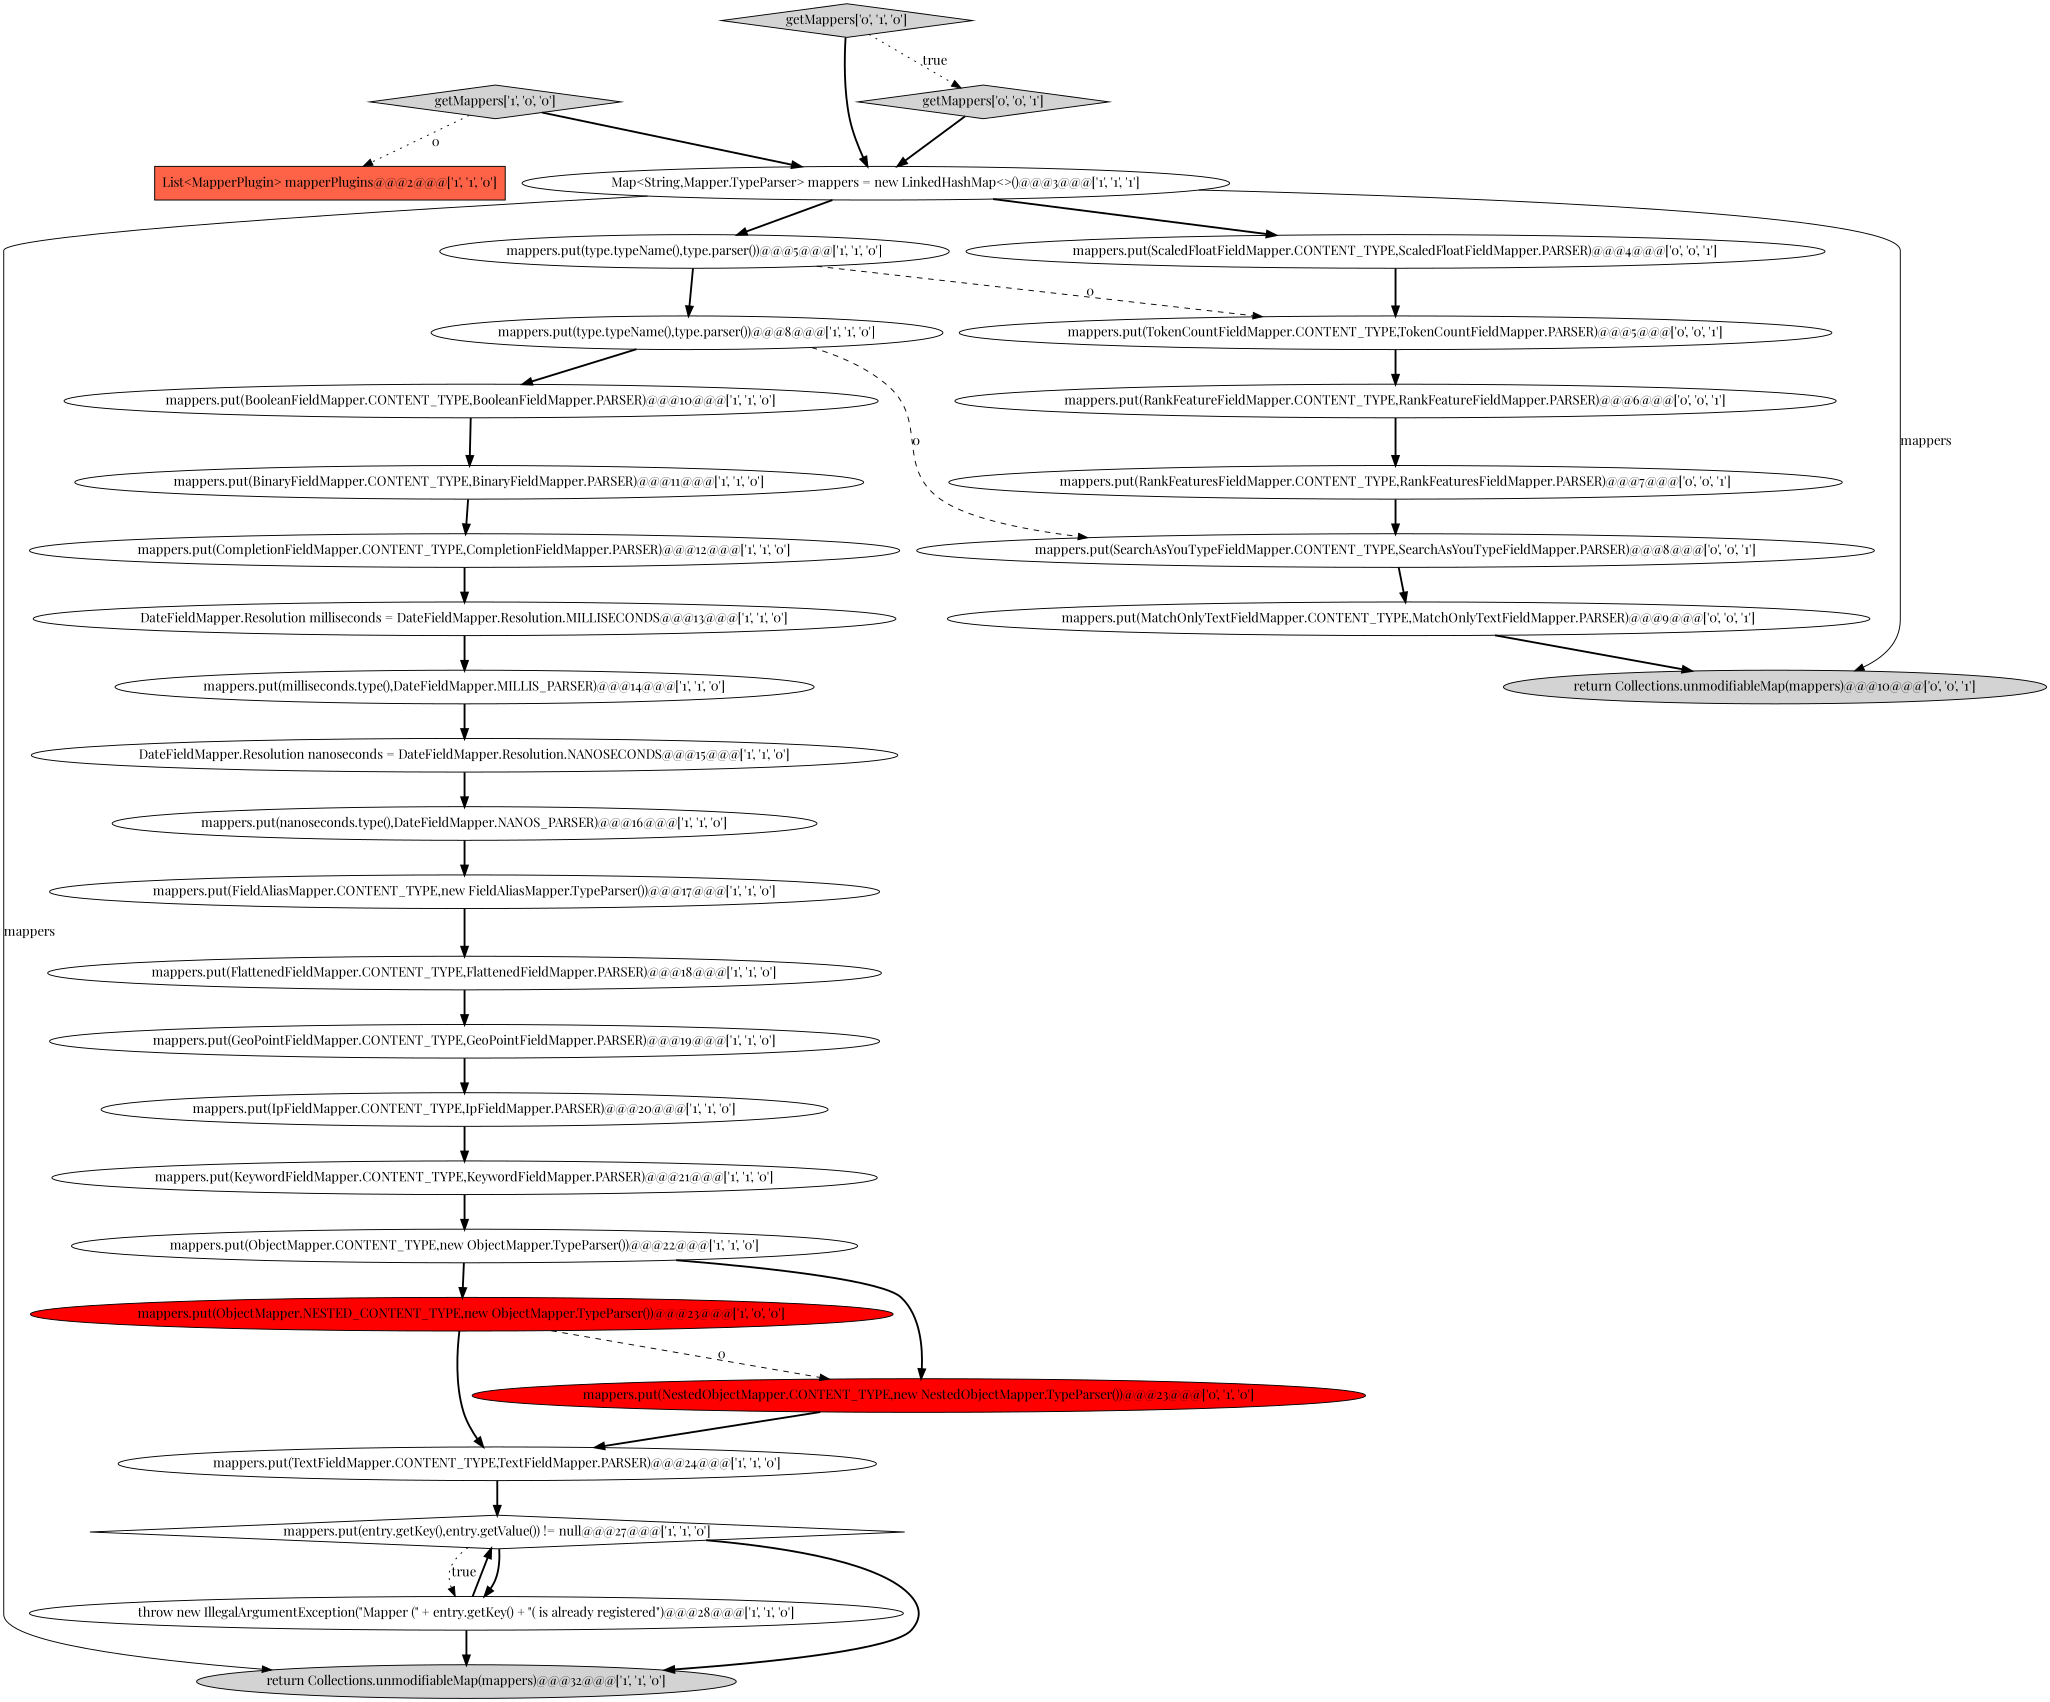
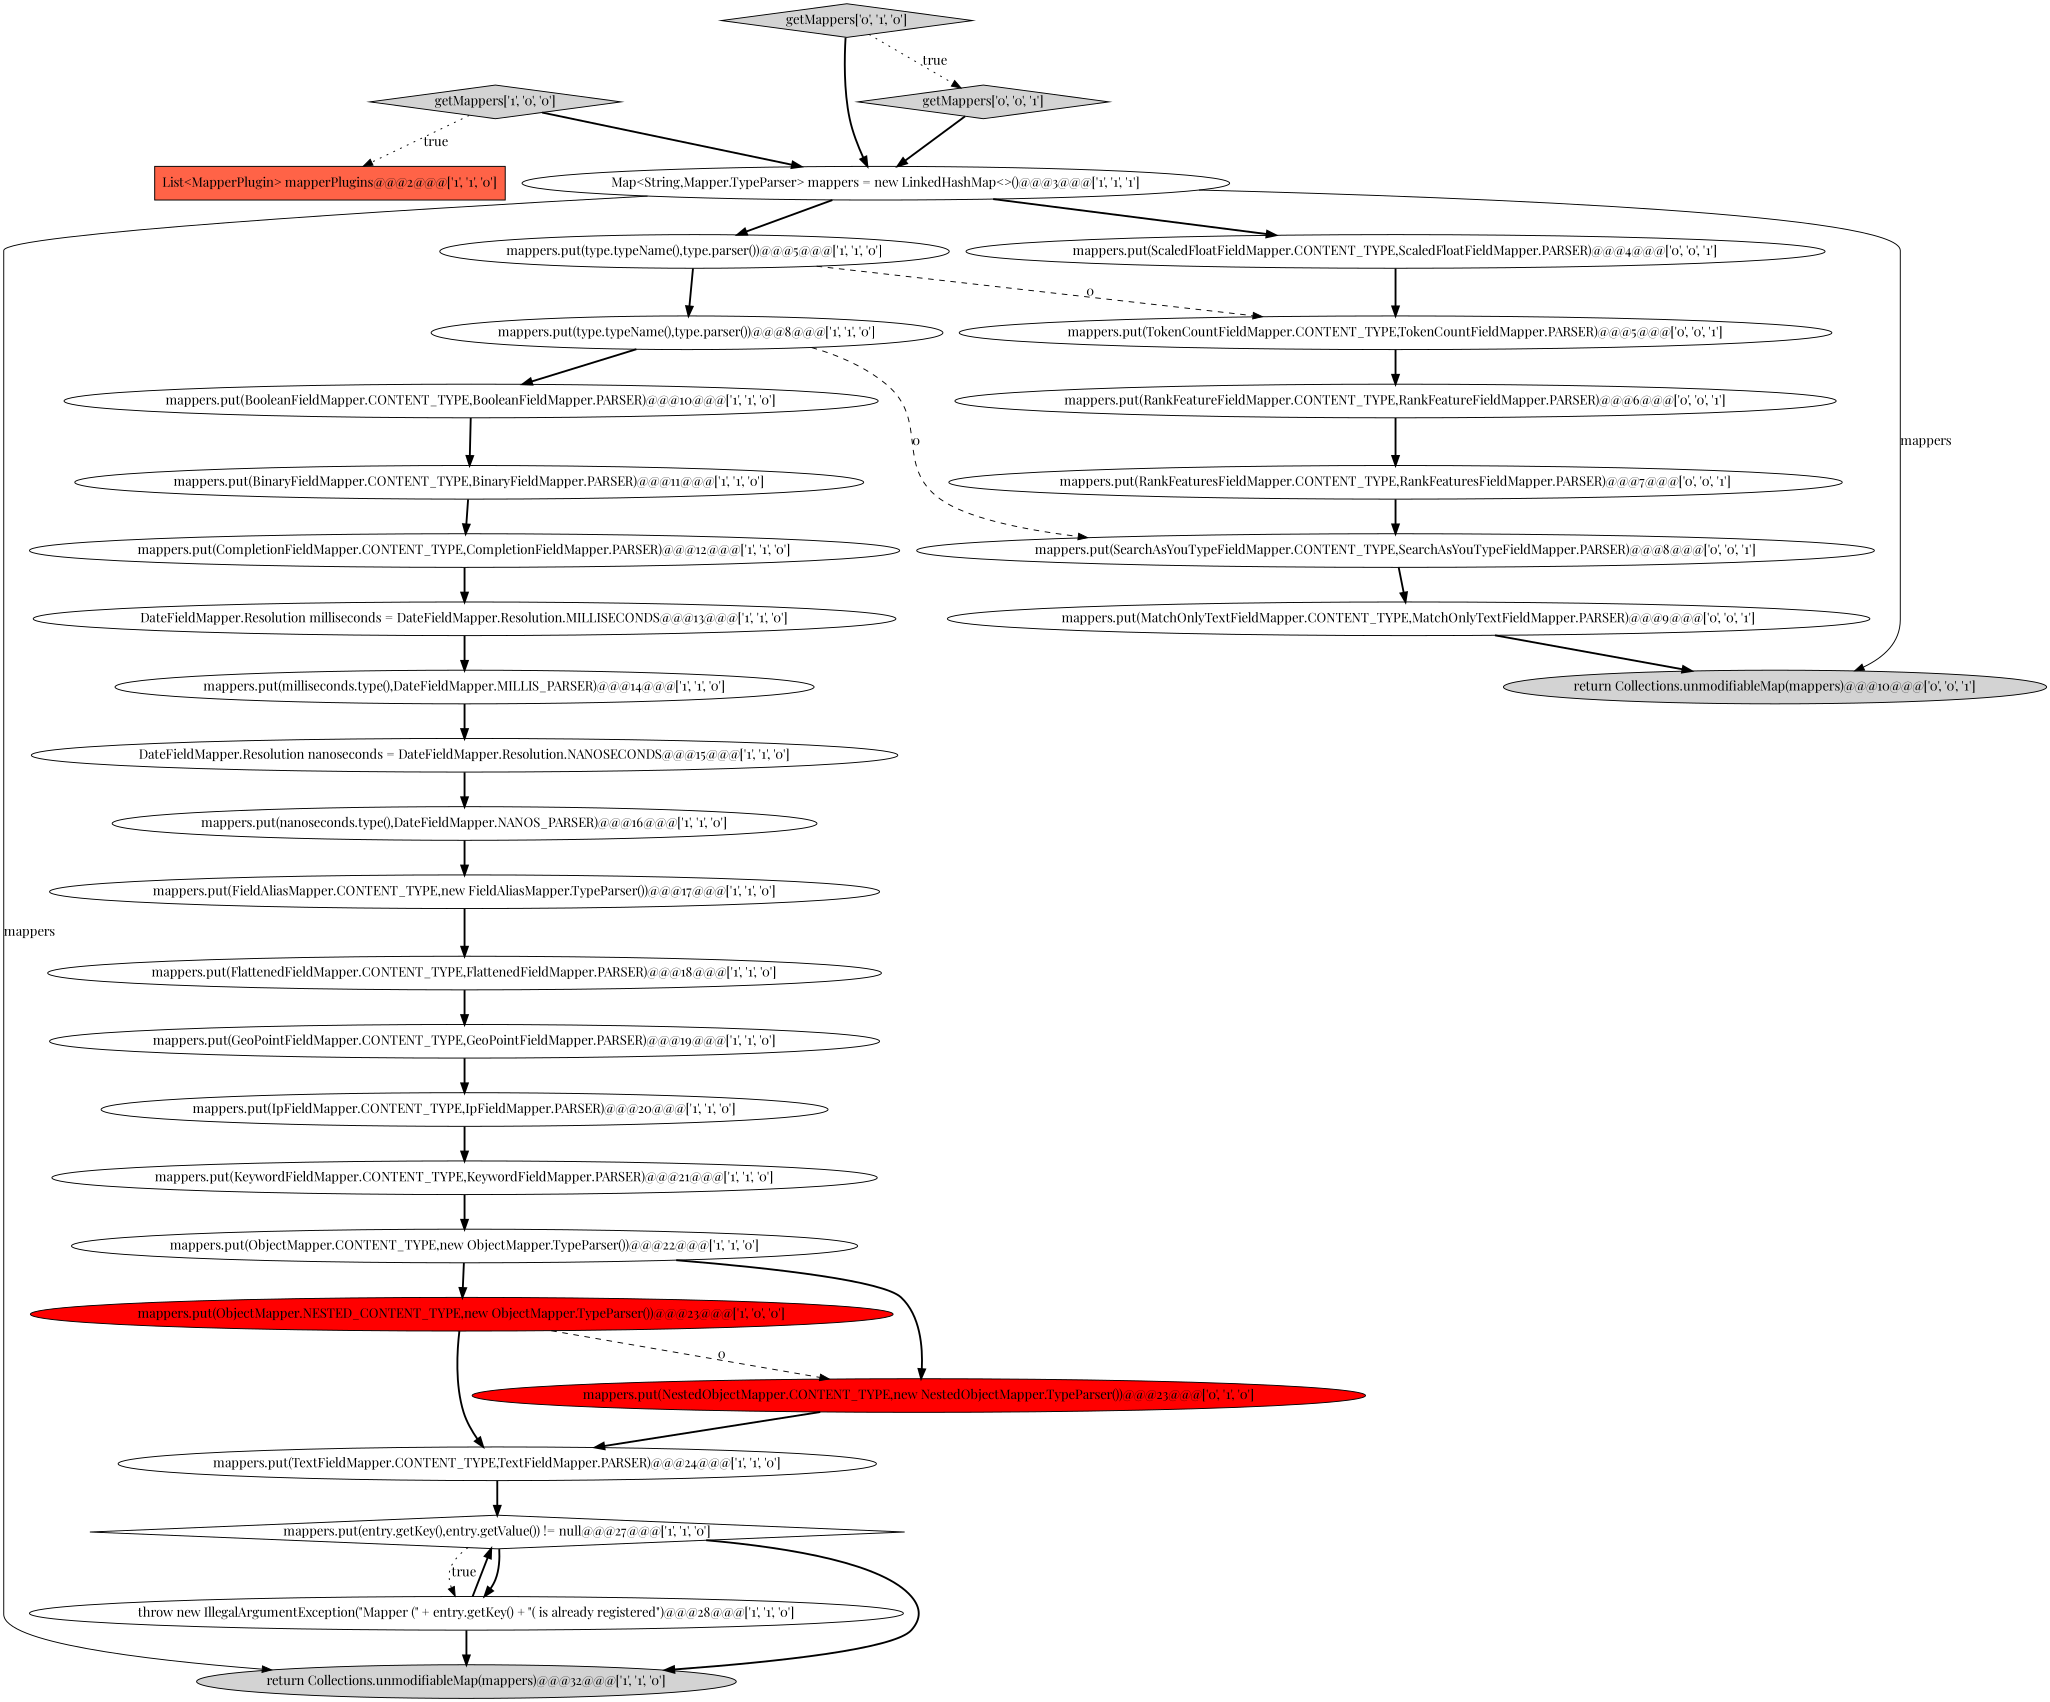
edge "getMappers['1', '0', '0']" -> "List<MapperPlugin> mapperPlugins@@@2@@@['1', '1', '0']": label "0" -> "true"
